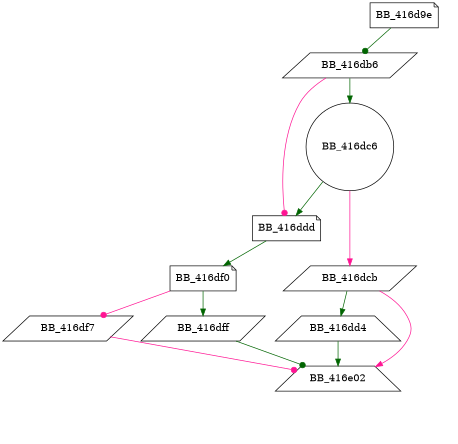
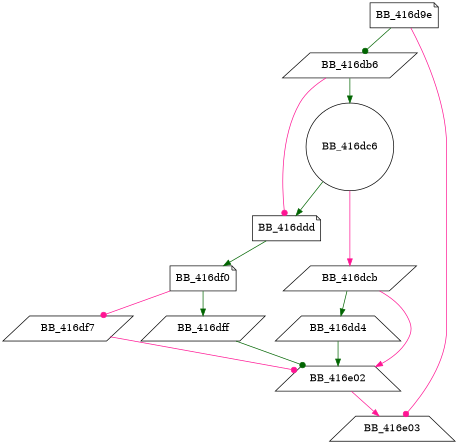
node "BB_416e03": added
